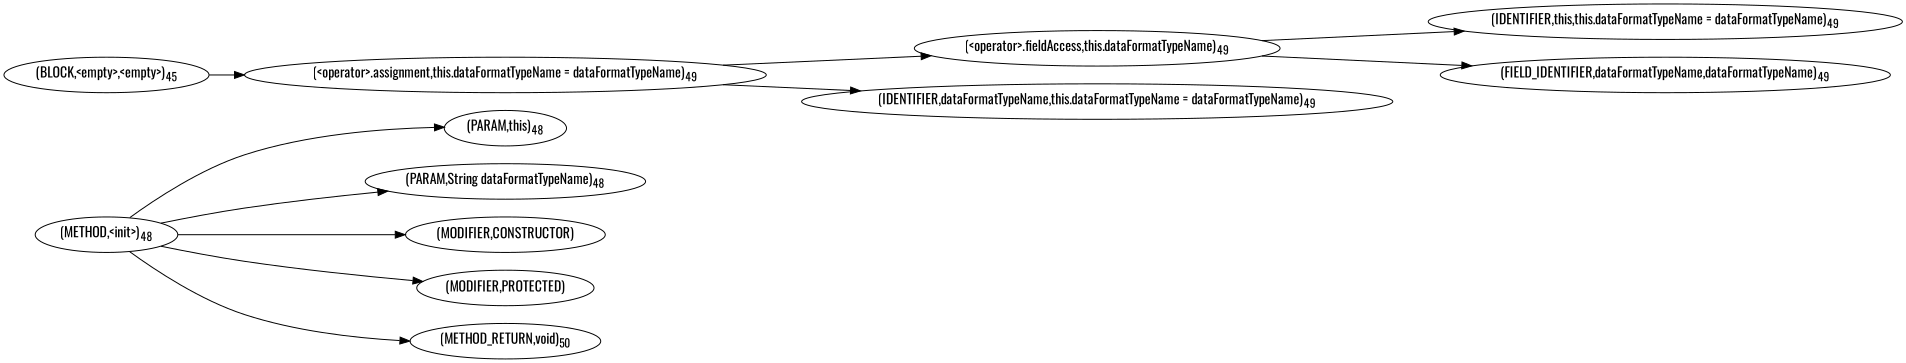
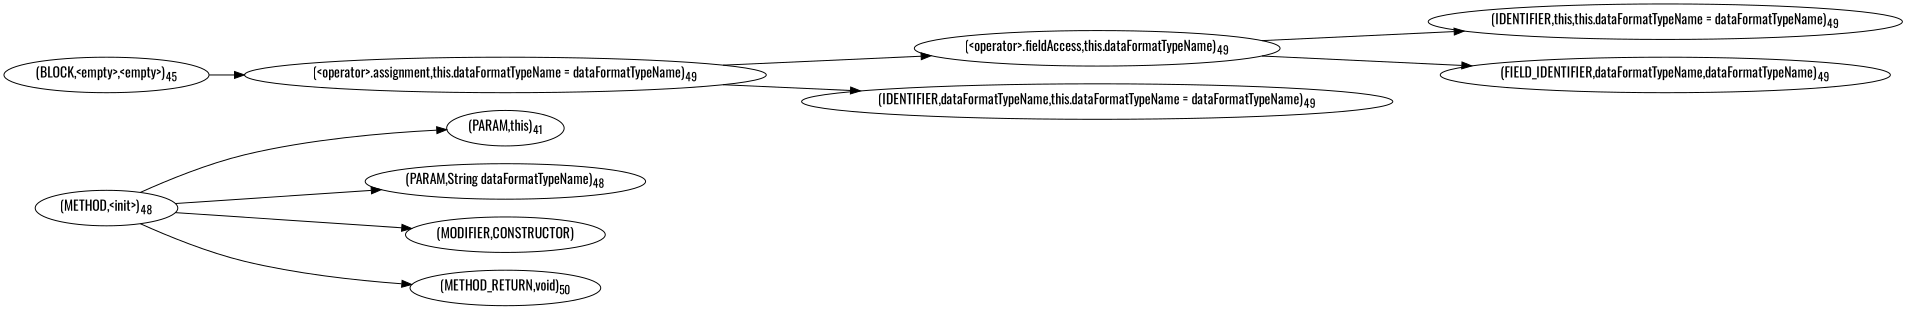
node "(PARAM,this)": text "48" -> "41"
node "(MODIFIER,PROTECTED)": removed
